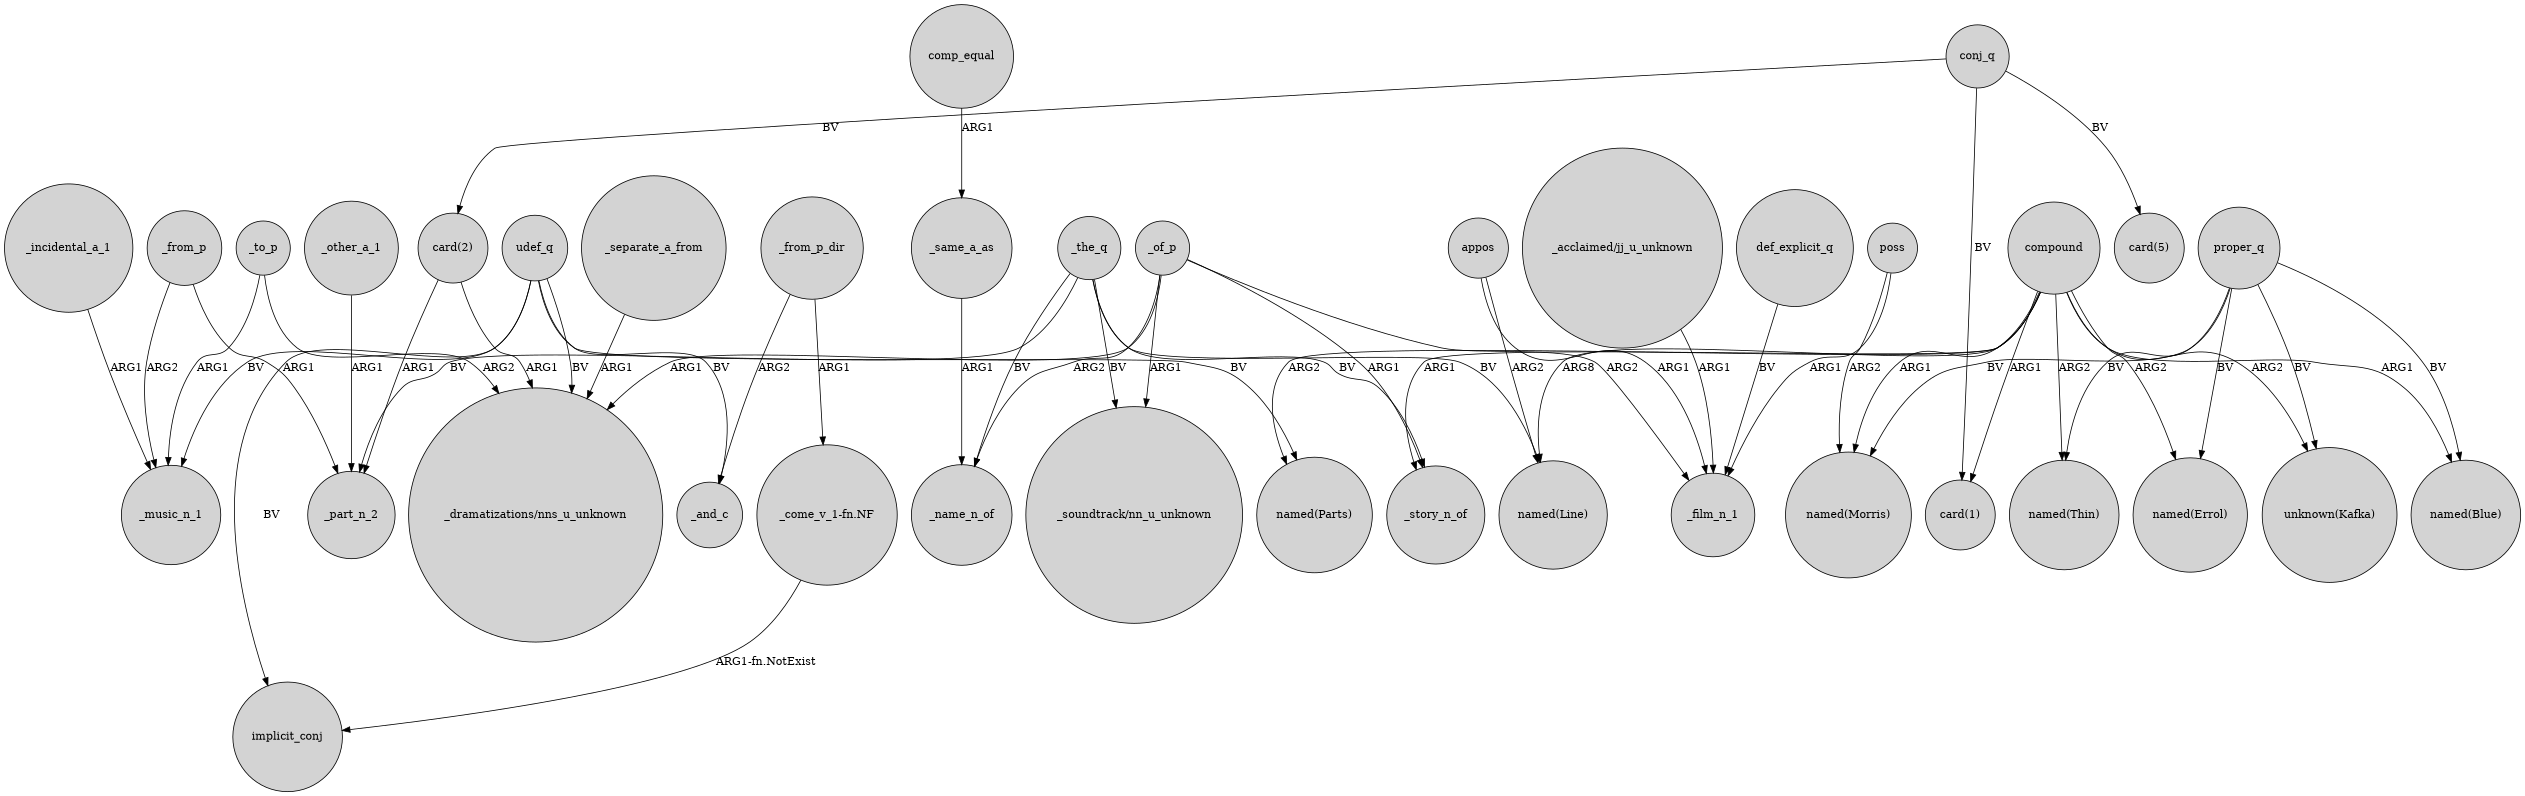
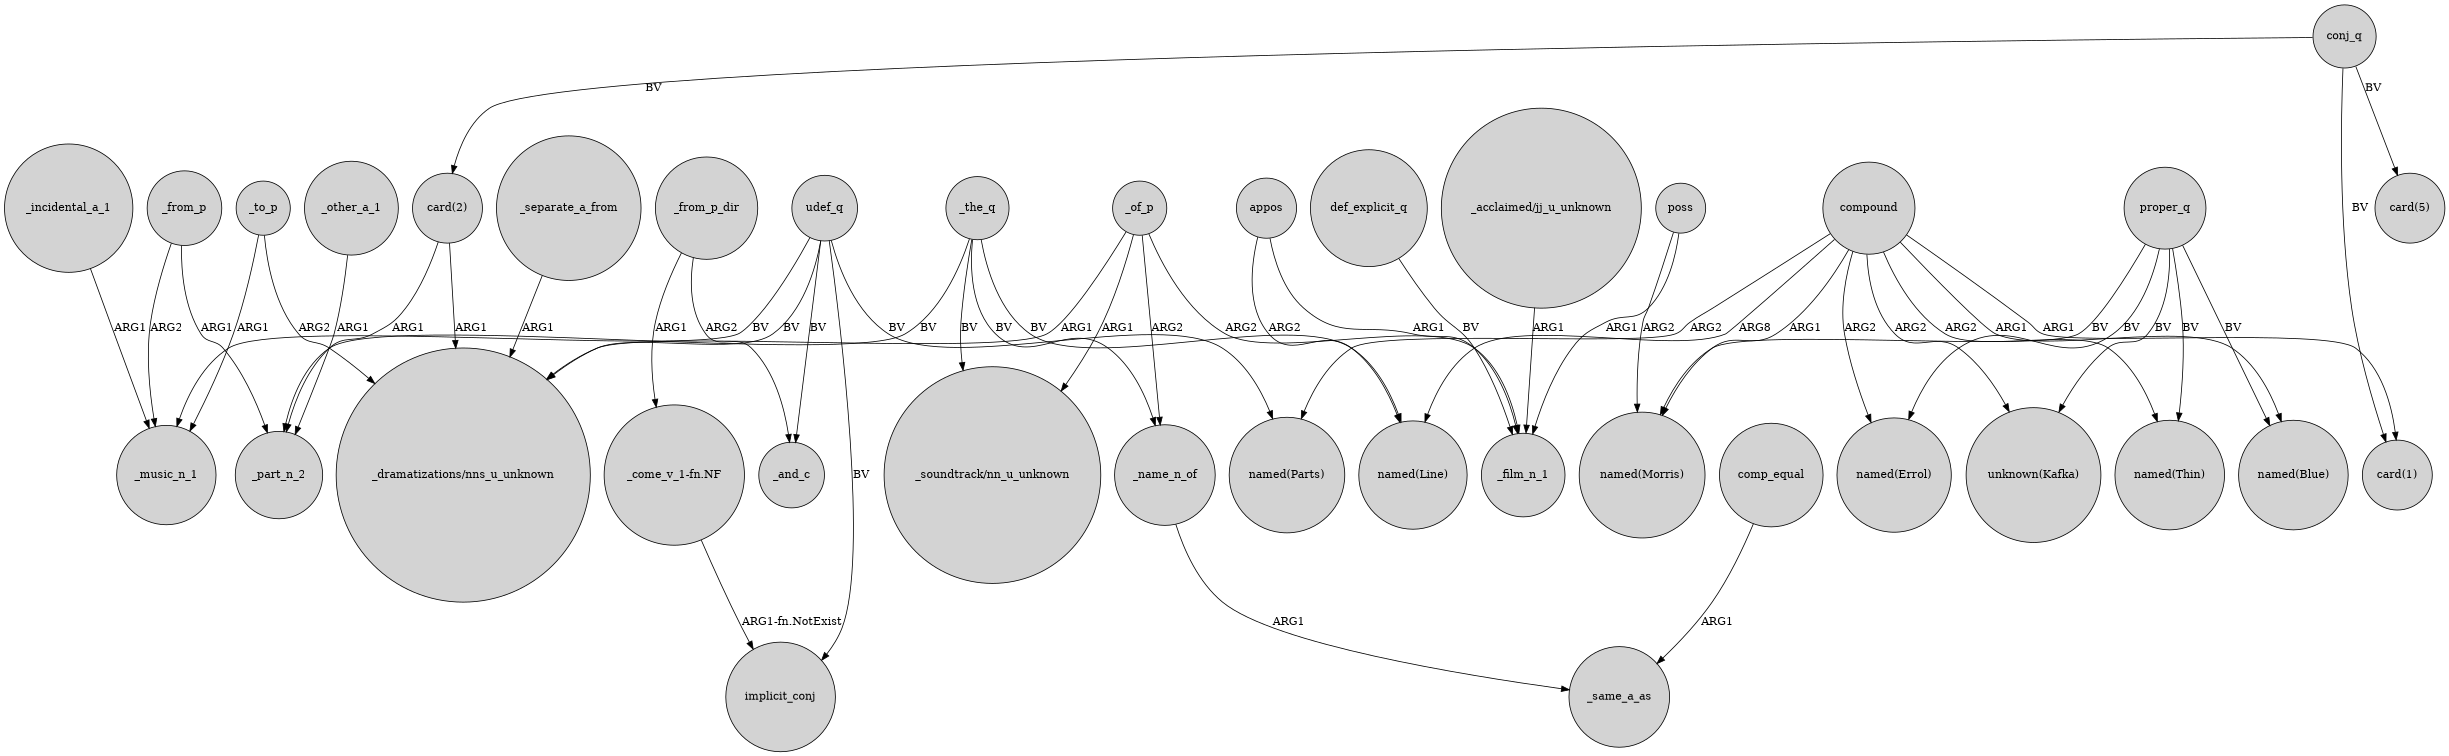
edge "_same_a_as" -> "_name_n_of": reversed
node "_story_n_of": removed
